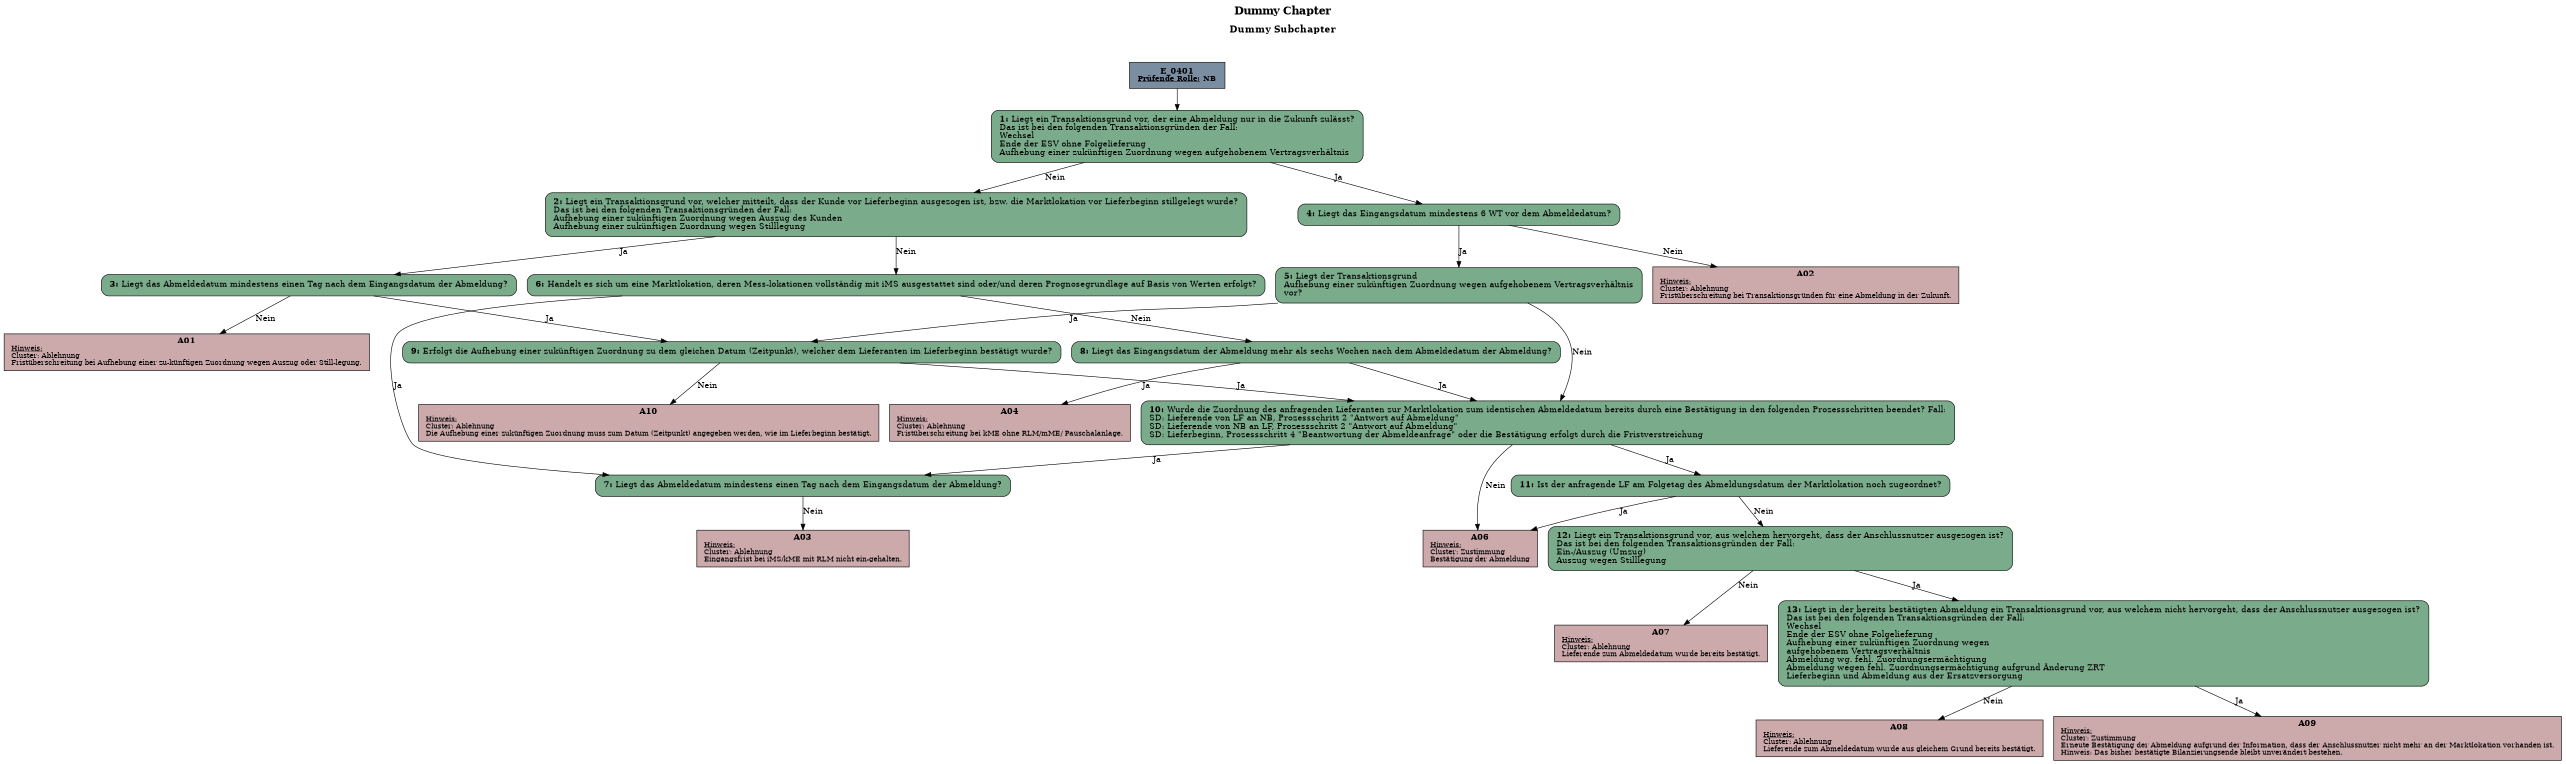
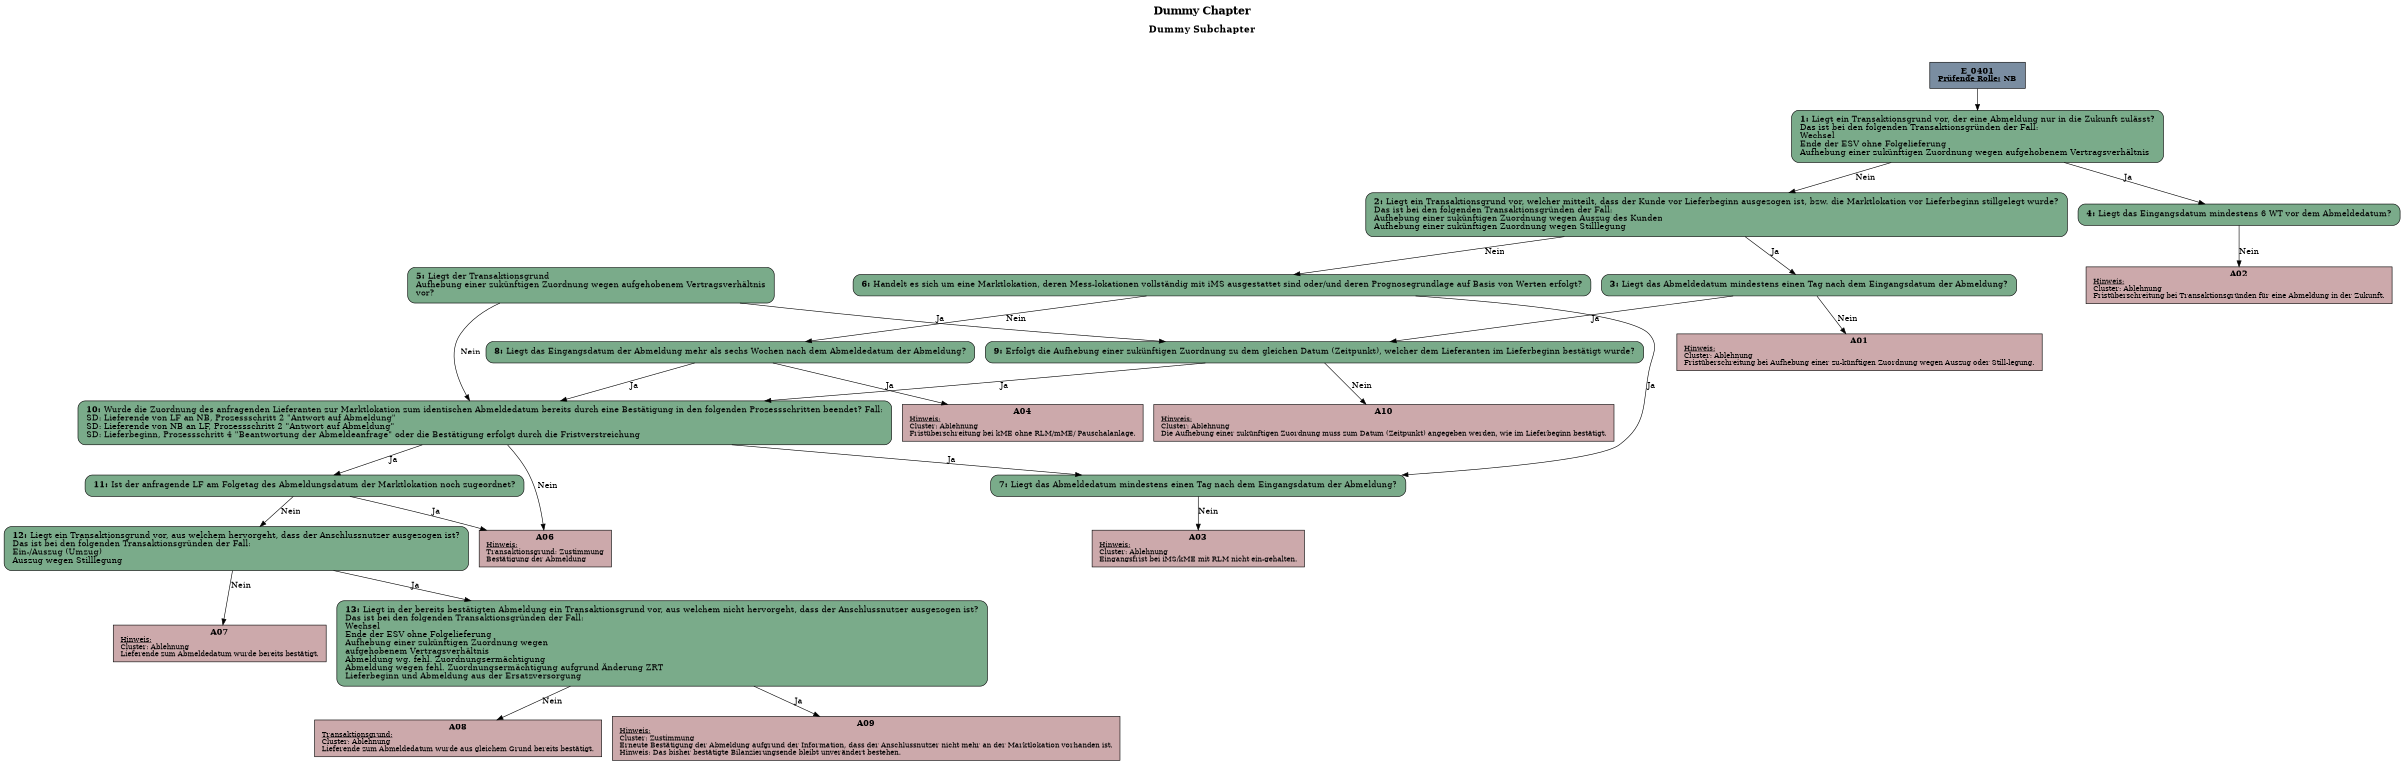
edge "4:" -> "5:": removed, label "Ja"
node "A06": text "Cluster: Zustimmung" -> "Transaktionsgrund: Zustimmung"
node "A08": text "Hinweis:" -> "Transaktionsgrund:"
